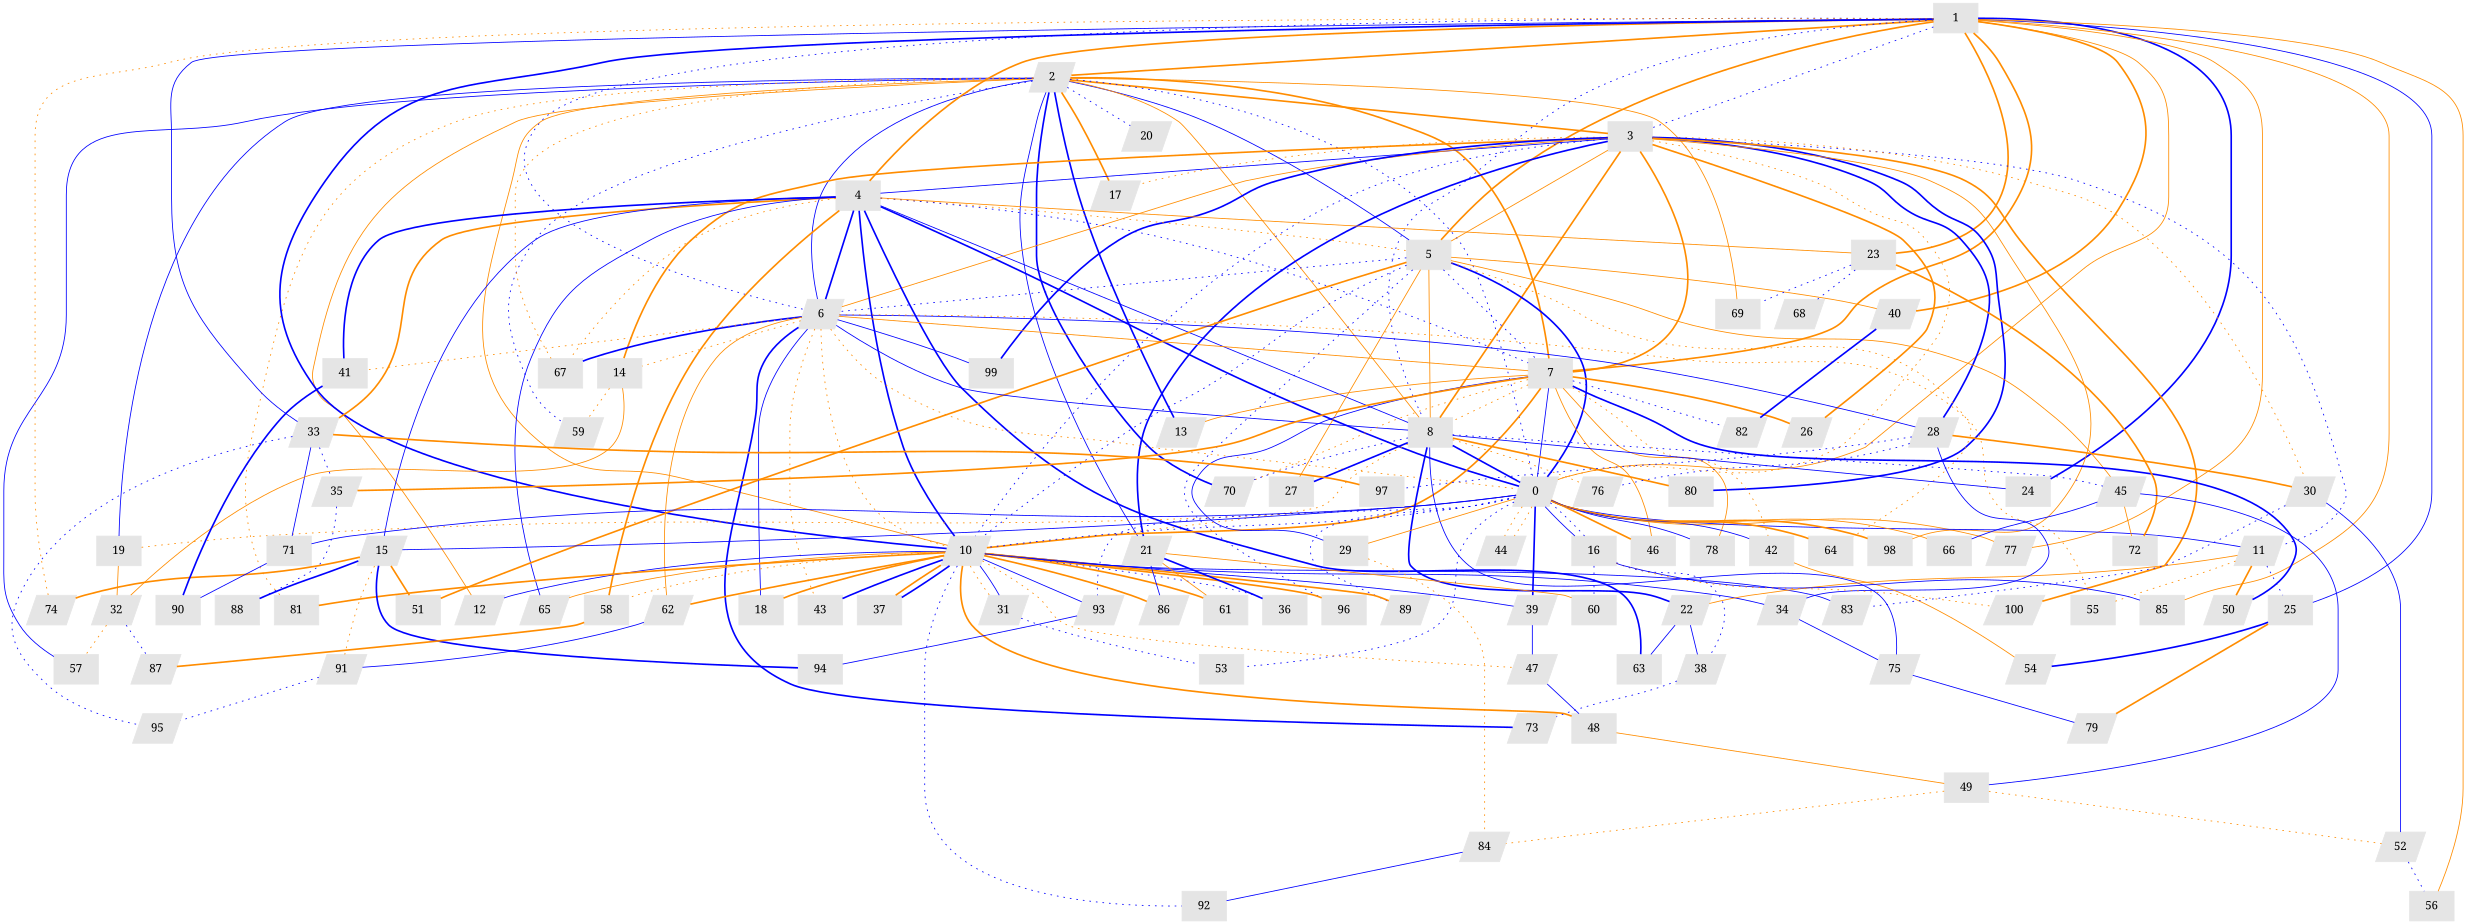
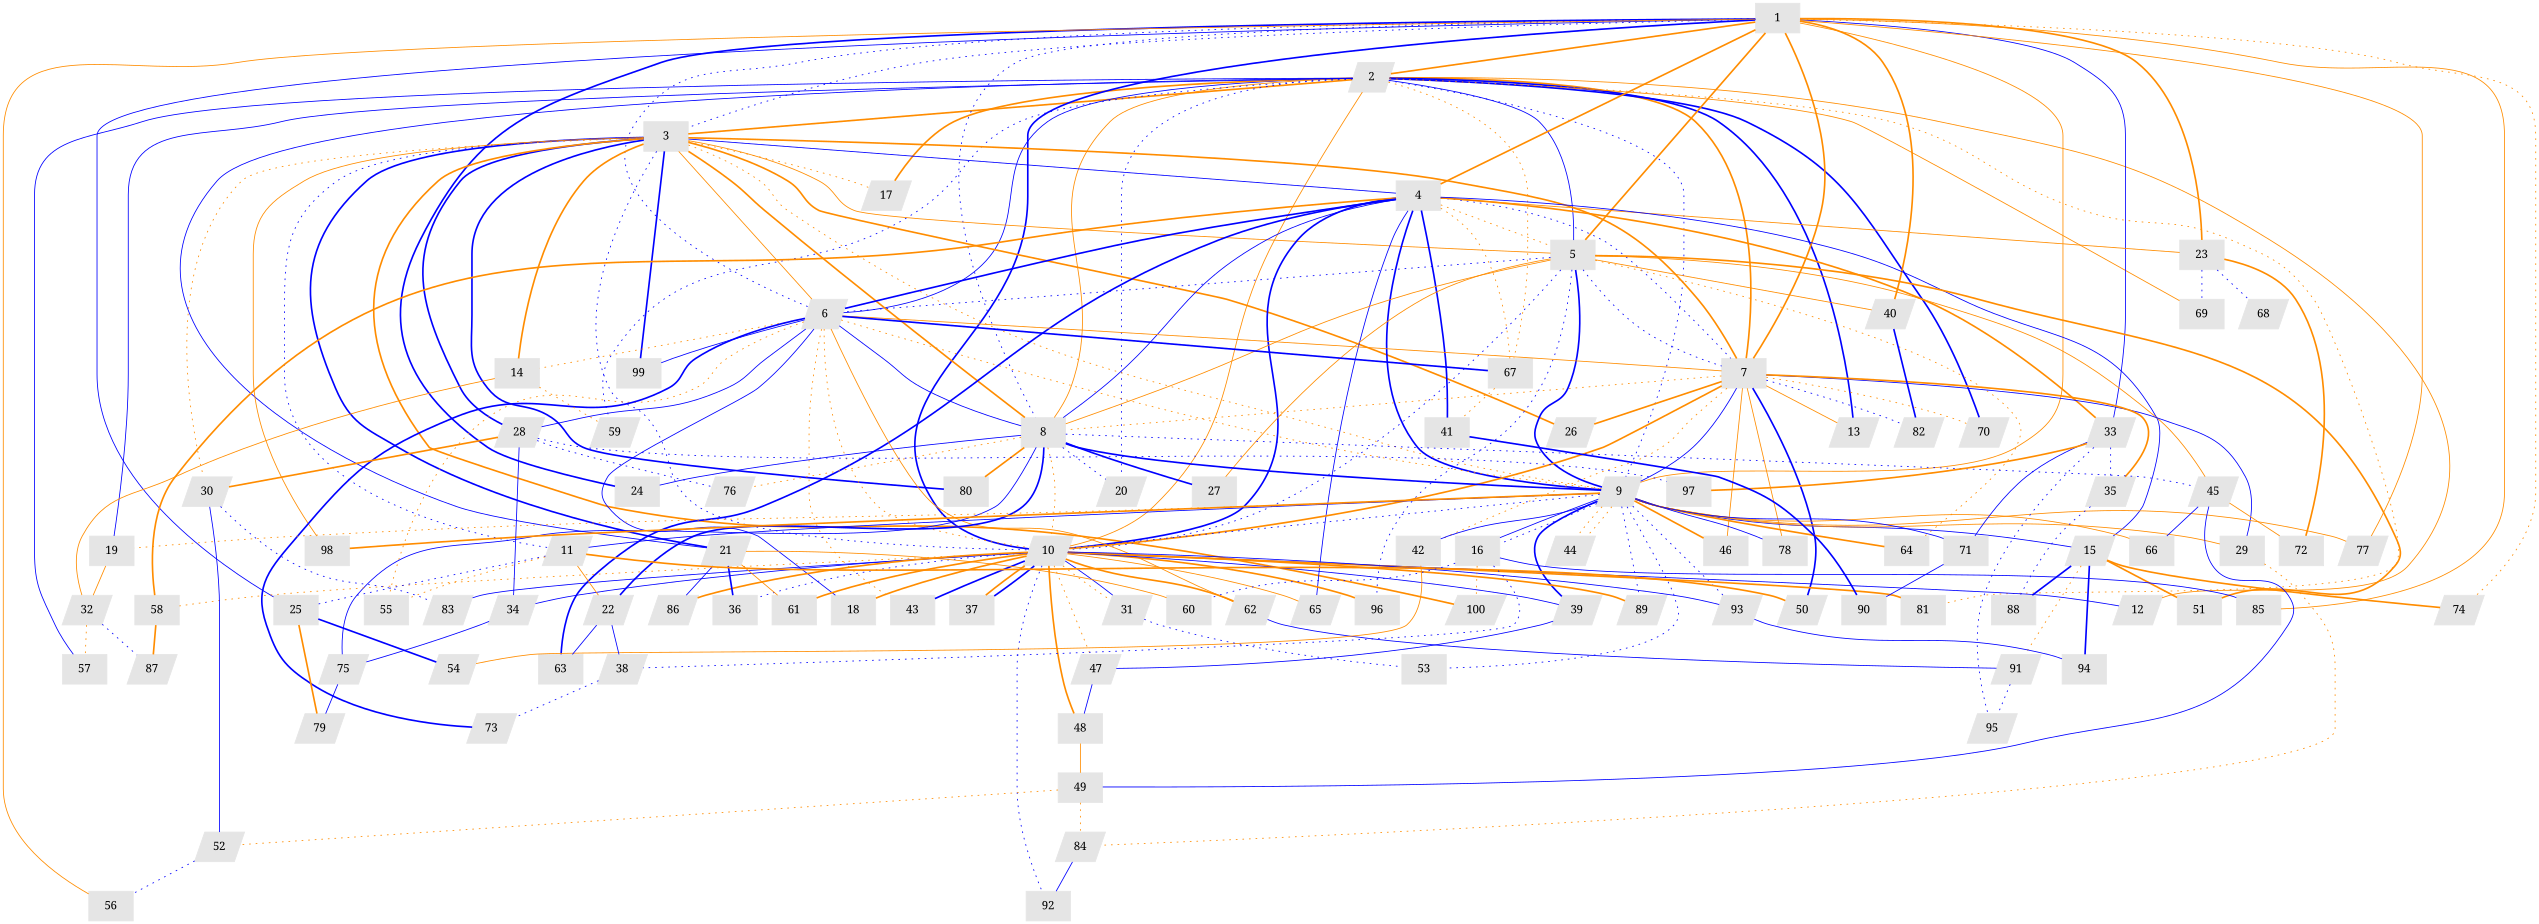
edge "6" -- "41": now "67" -- "41"
edge "8" -- "70": now "8" -- "20"
node "0": label "0" -> "9"
